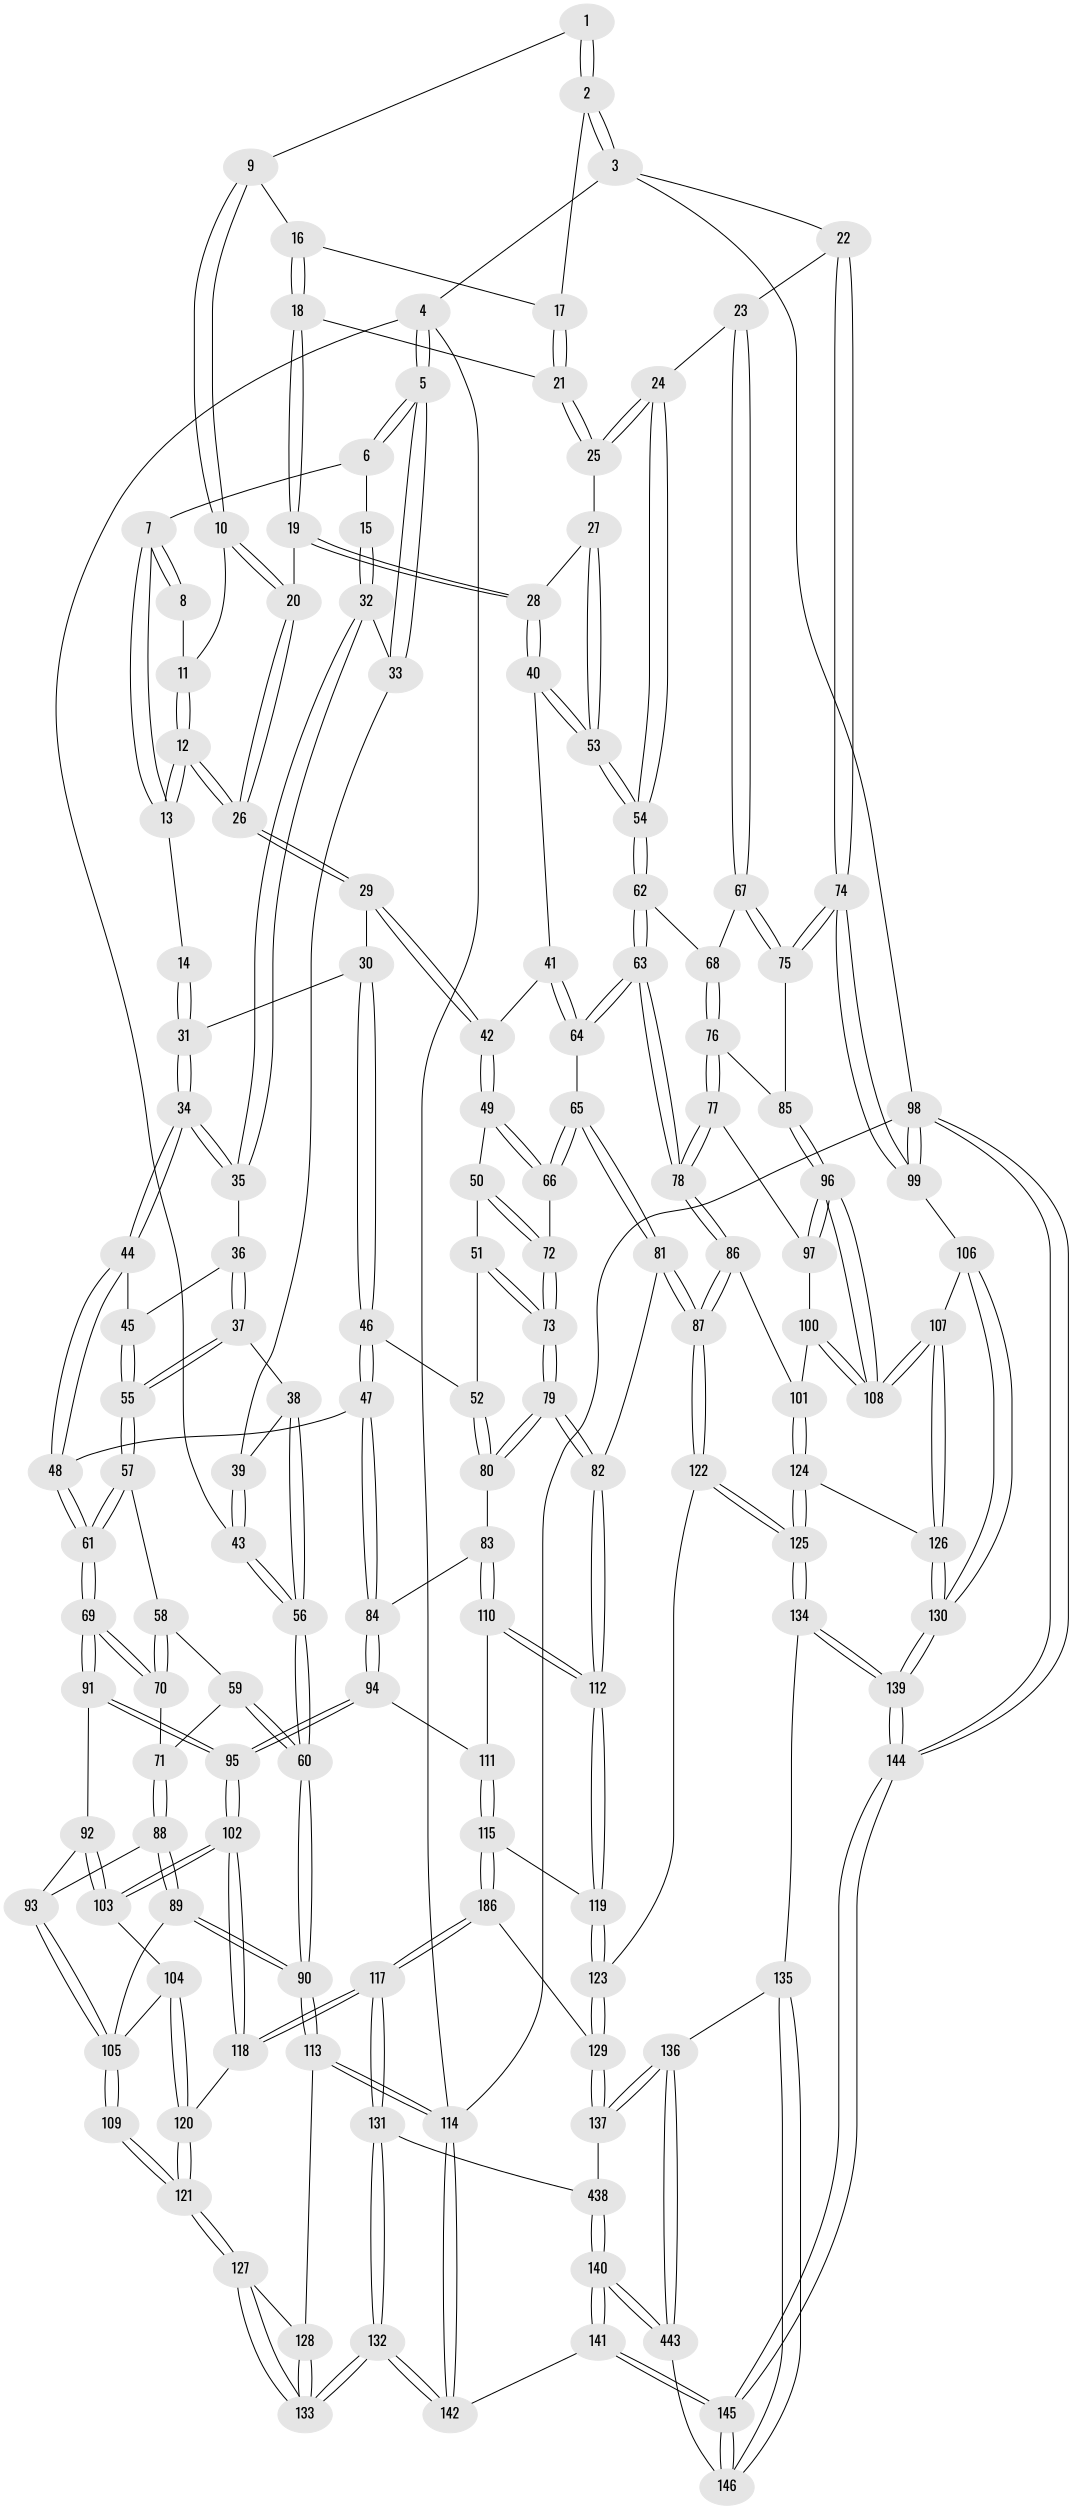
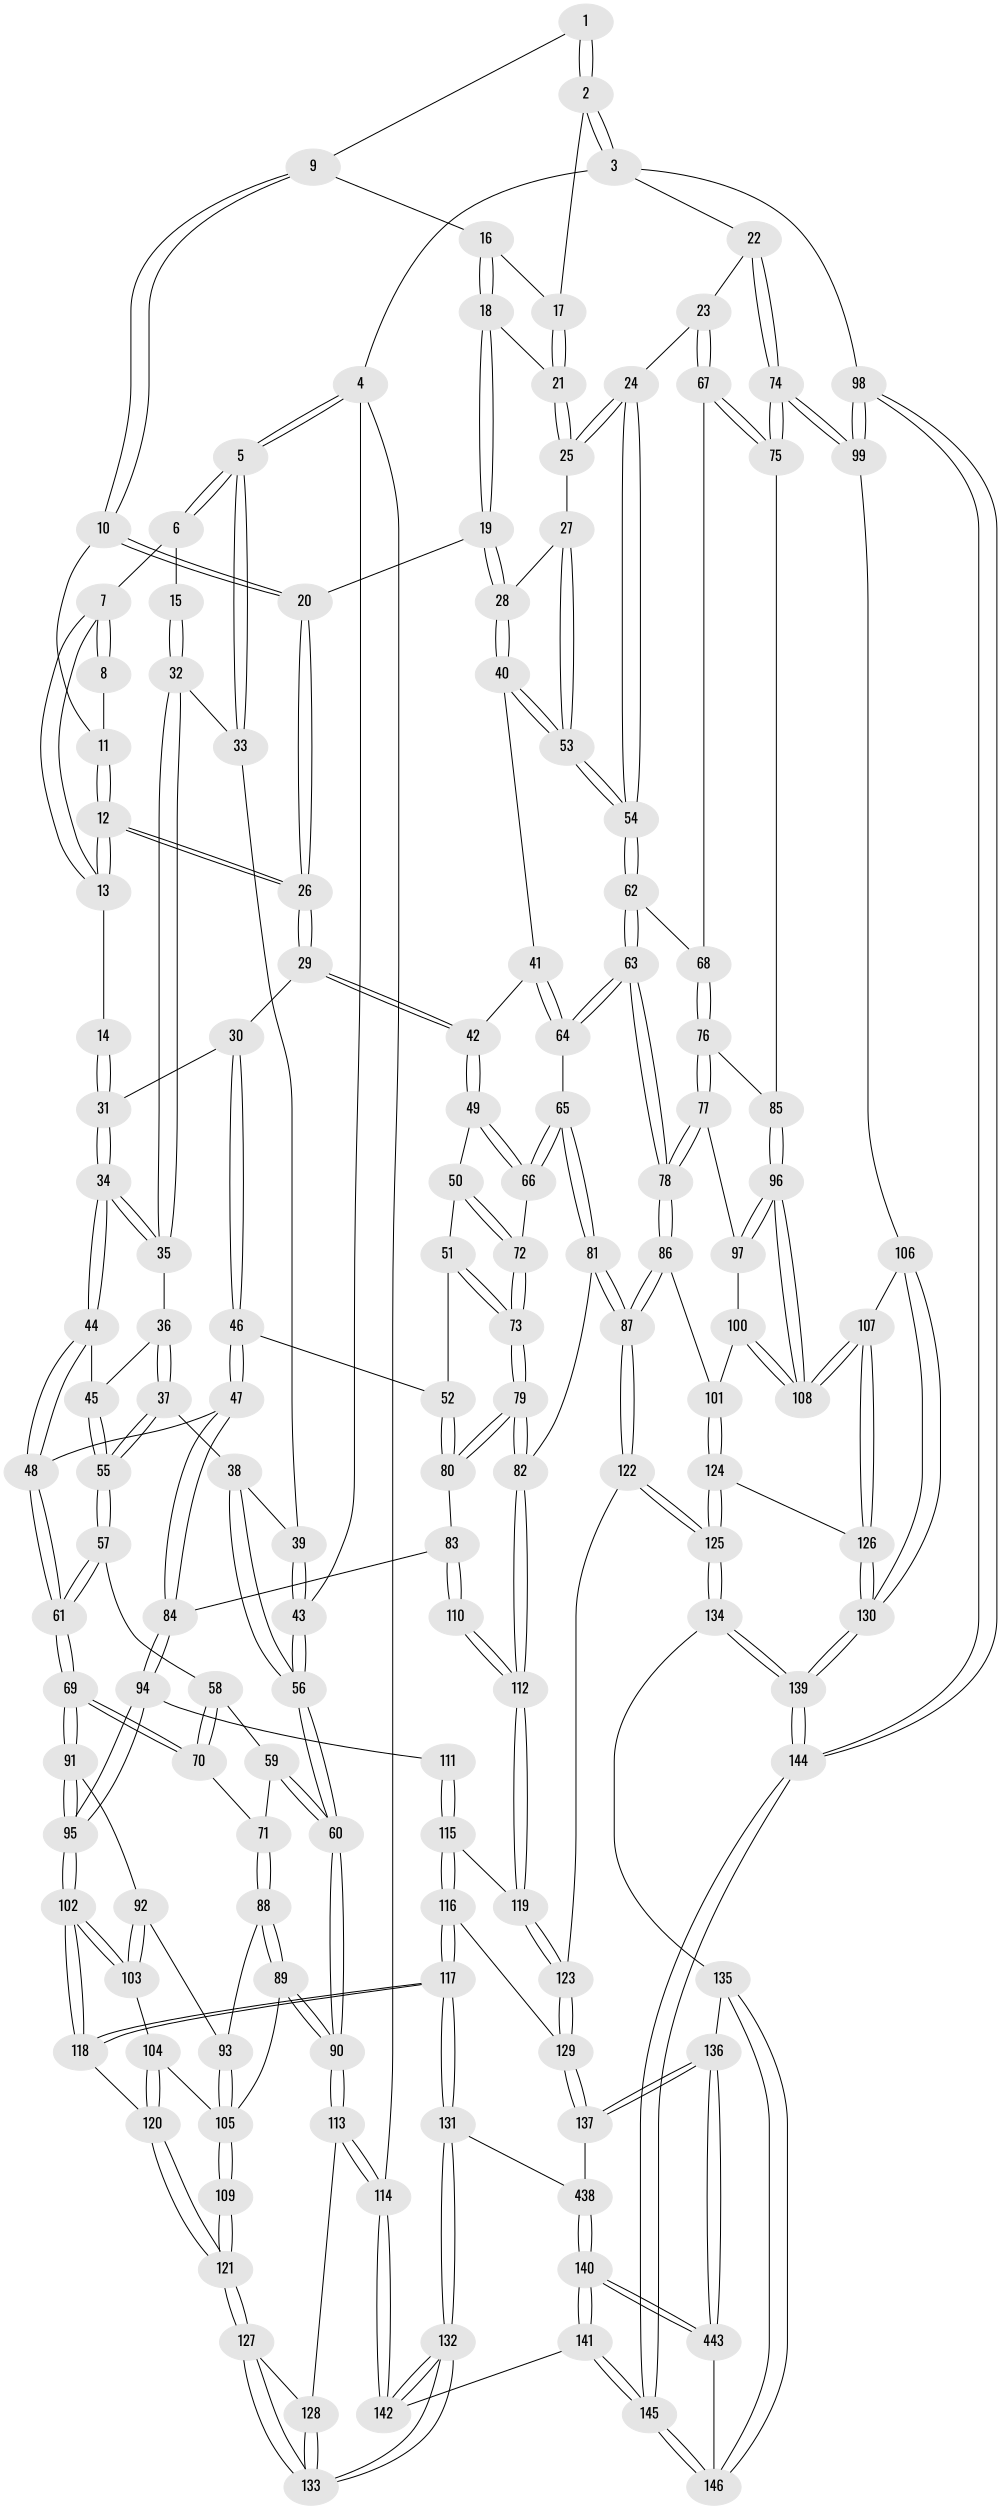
edge "98" -- "114": removed
edge "110" -- "111": removed
node "186": label "186" -> "116"
